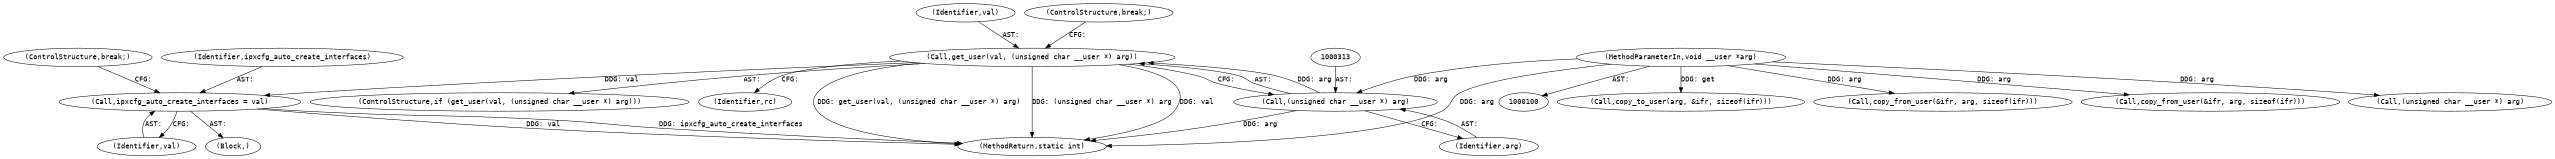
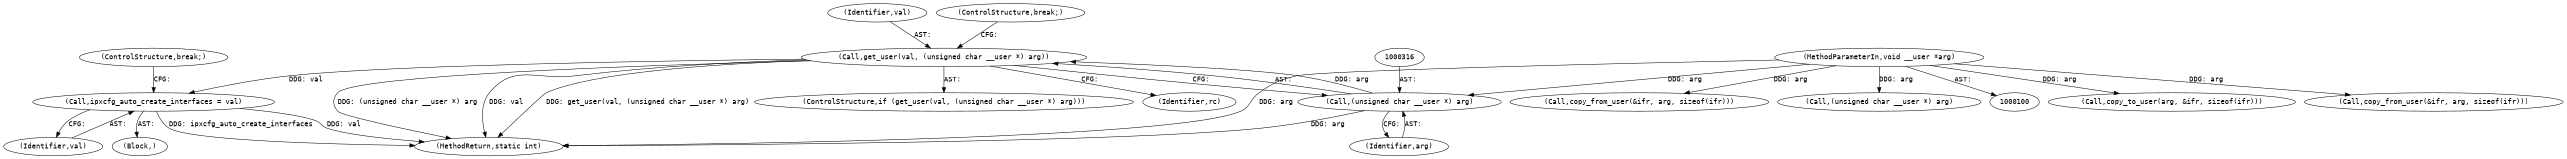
node "(Identifier,ipxcfg_auto_create_interfaces)": removed
node "1000313": label "1000313" -> "1000316"
edge "(MethodParameterIn,void __user *arg)" -> "(Call,copy_to_user(arg, &ifr, sizeof(ifr)))": label "DDG: get" -> "DDG: arg"
